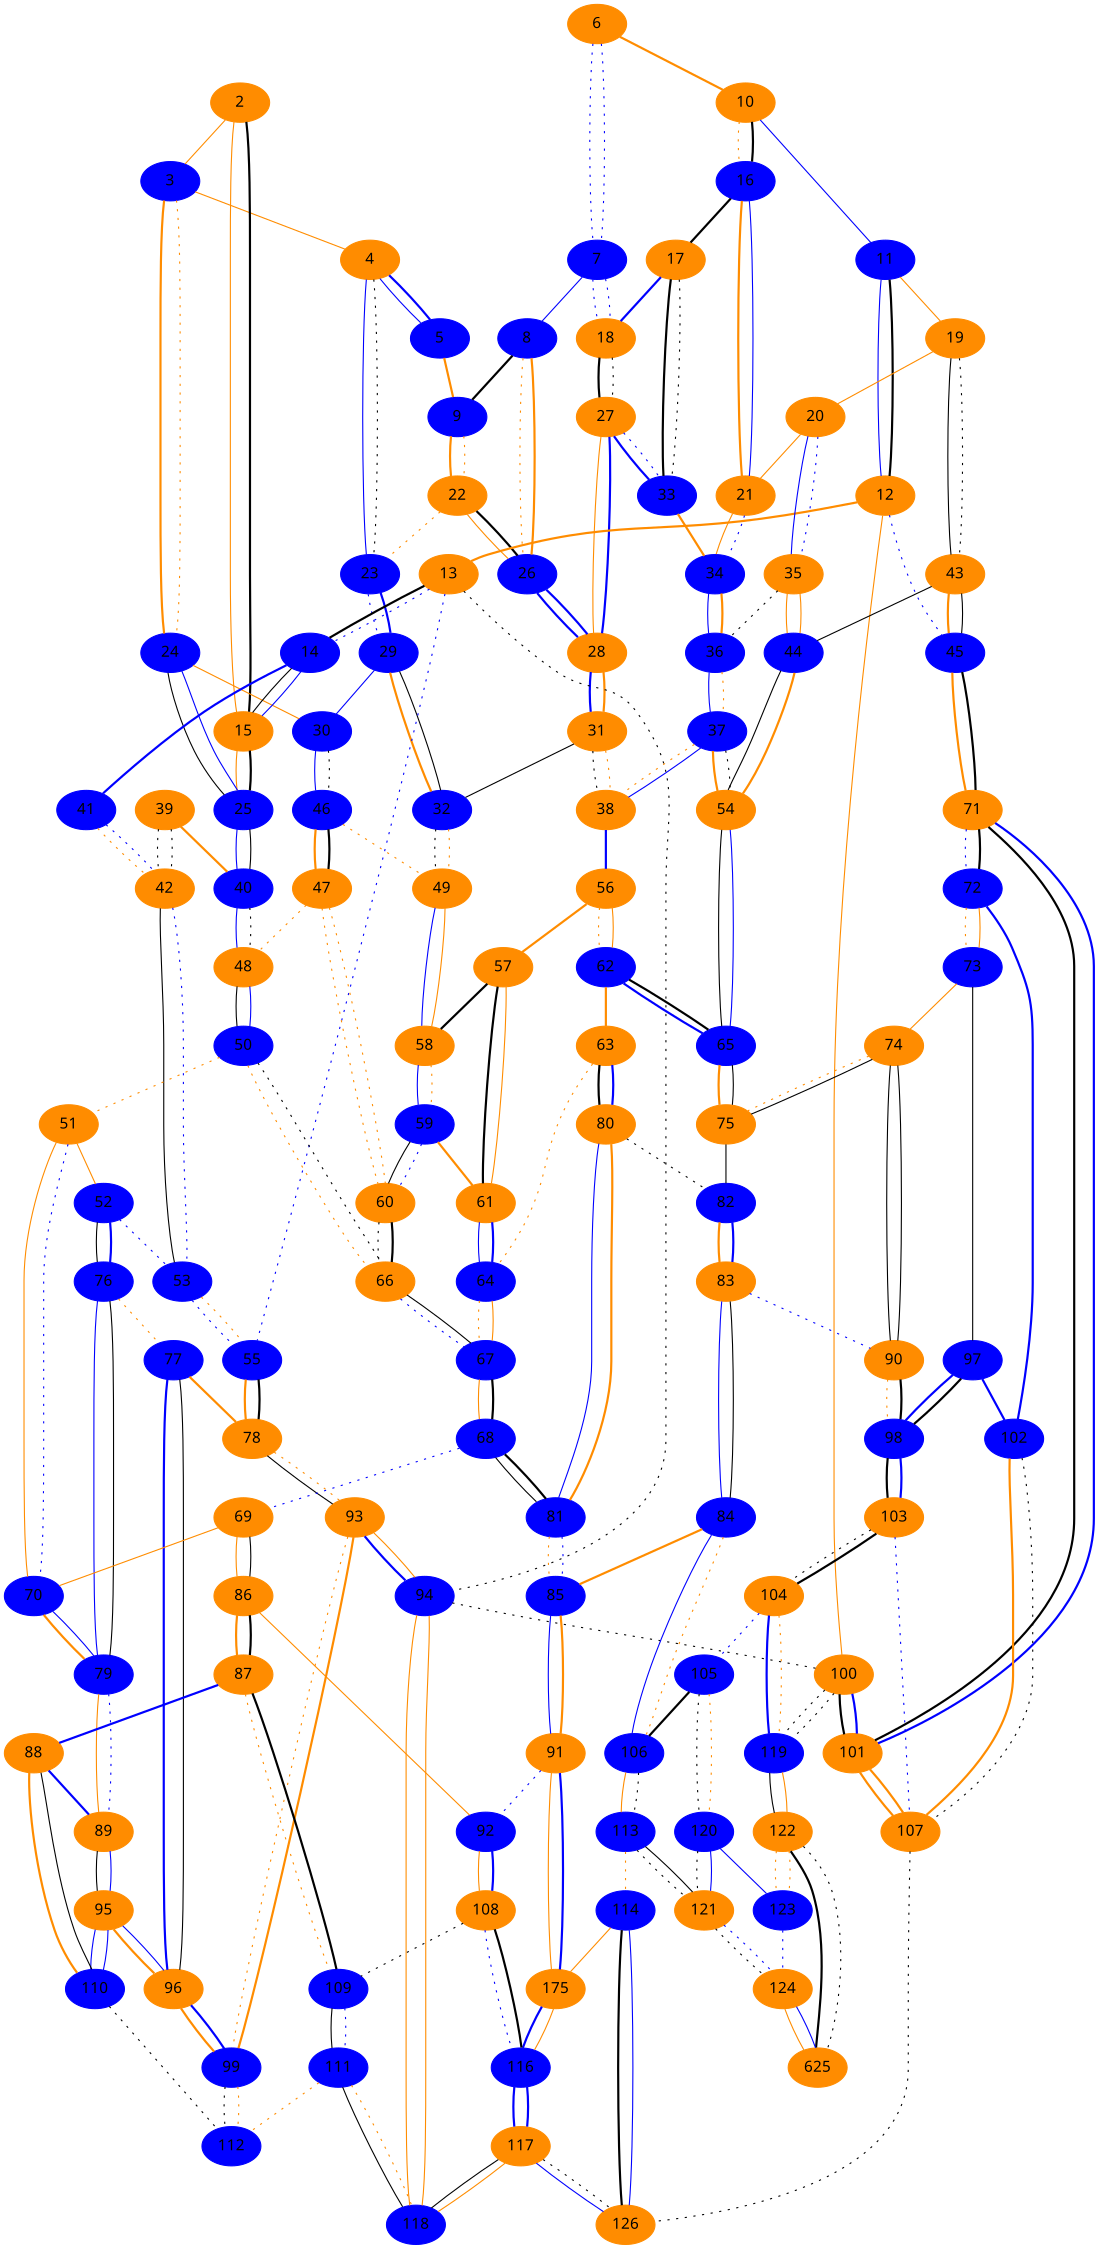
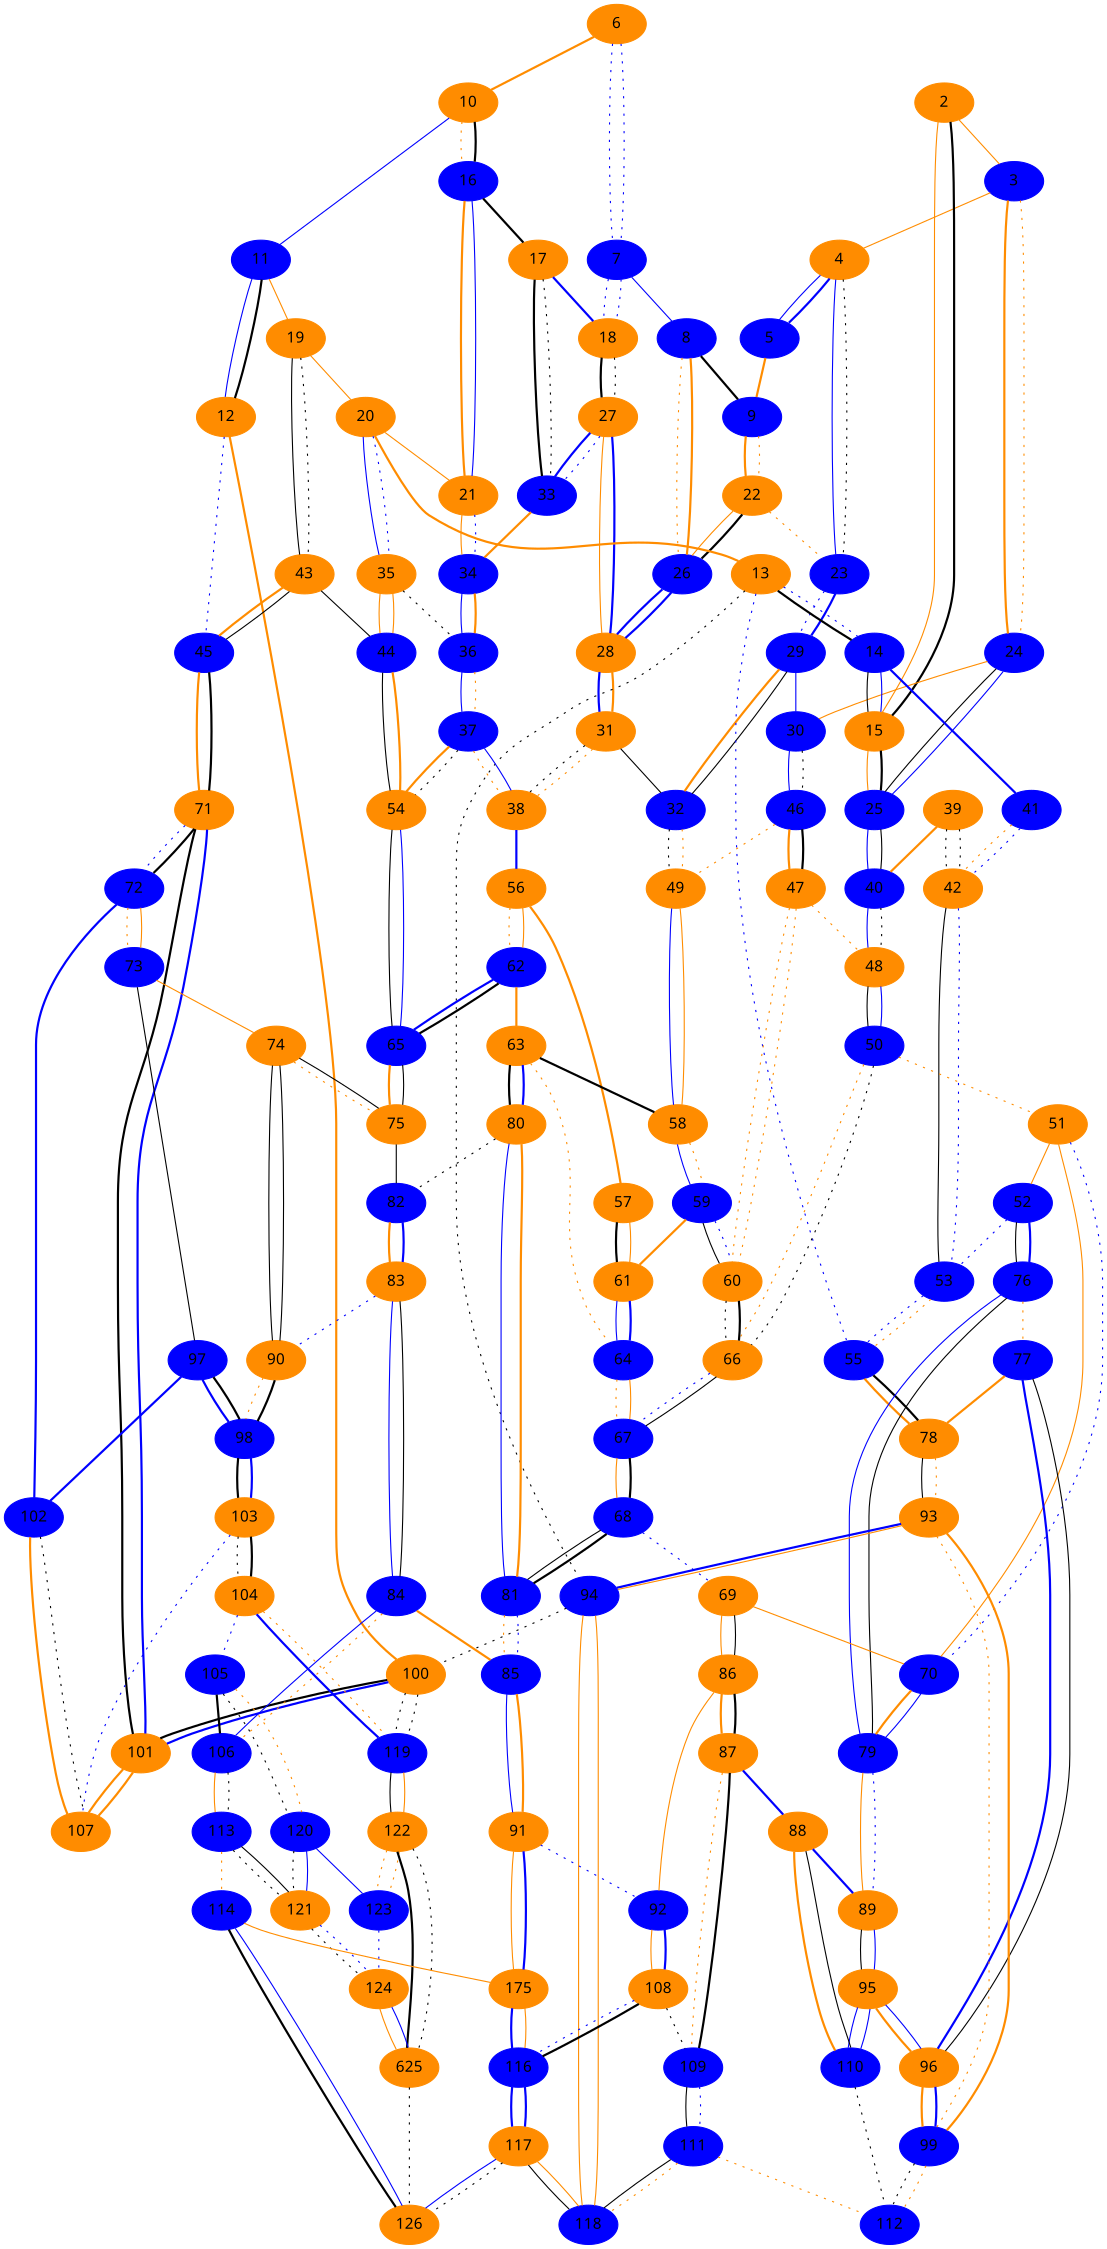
edge "12" -- "13": now "20" -- "13"
edge "57" -- "58": now "63" -- "58"
edge "12" -- "100": style solid -> bold
edge "107" -- "126": now "625" -- "126"
